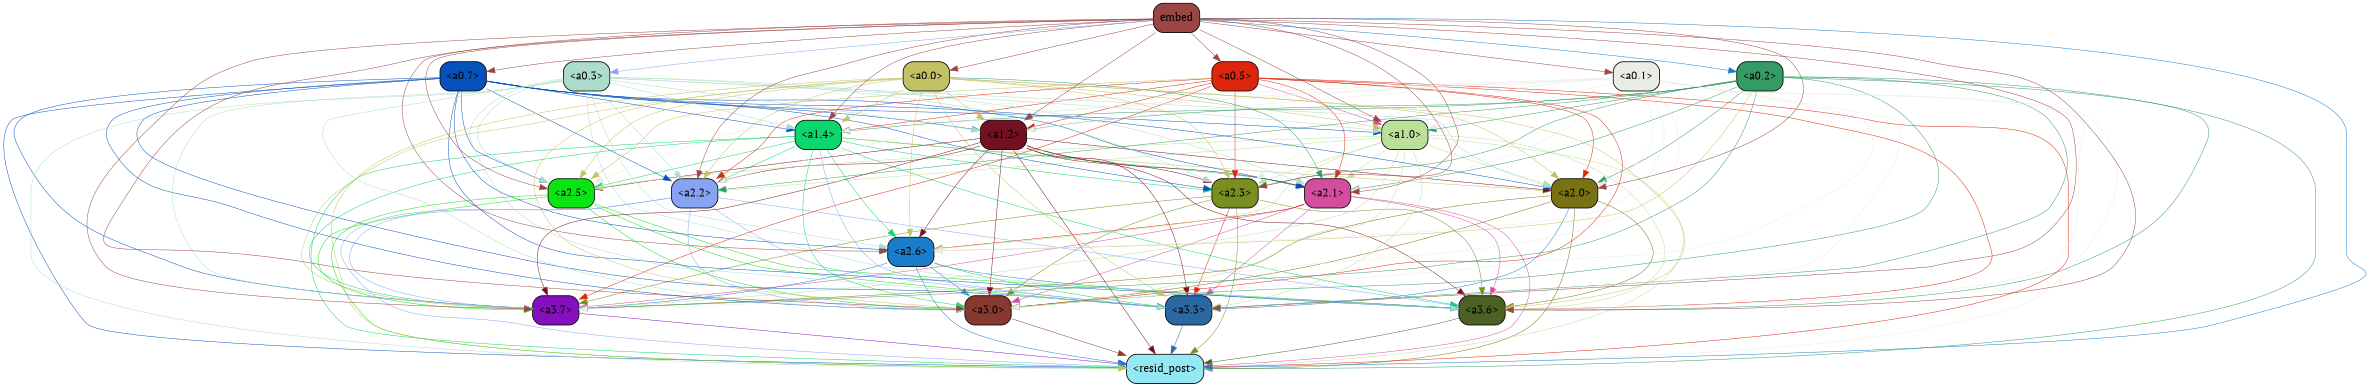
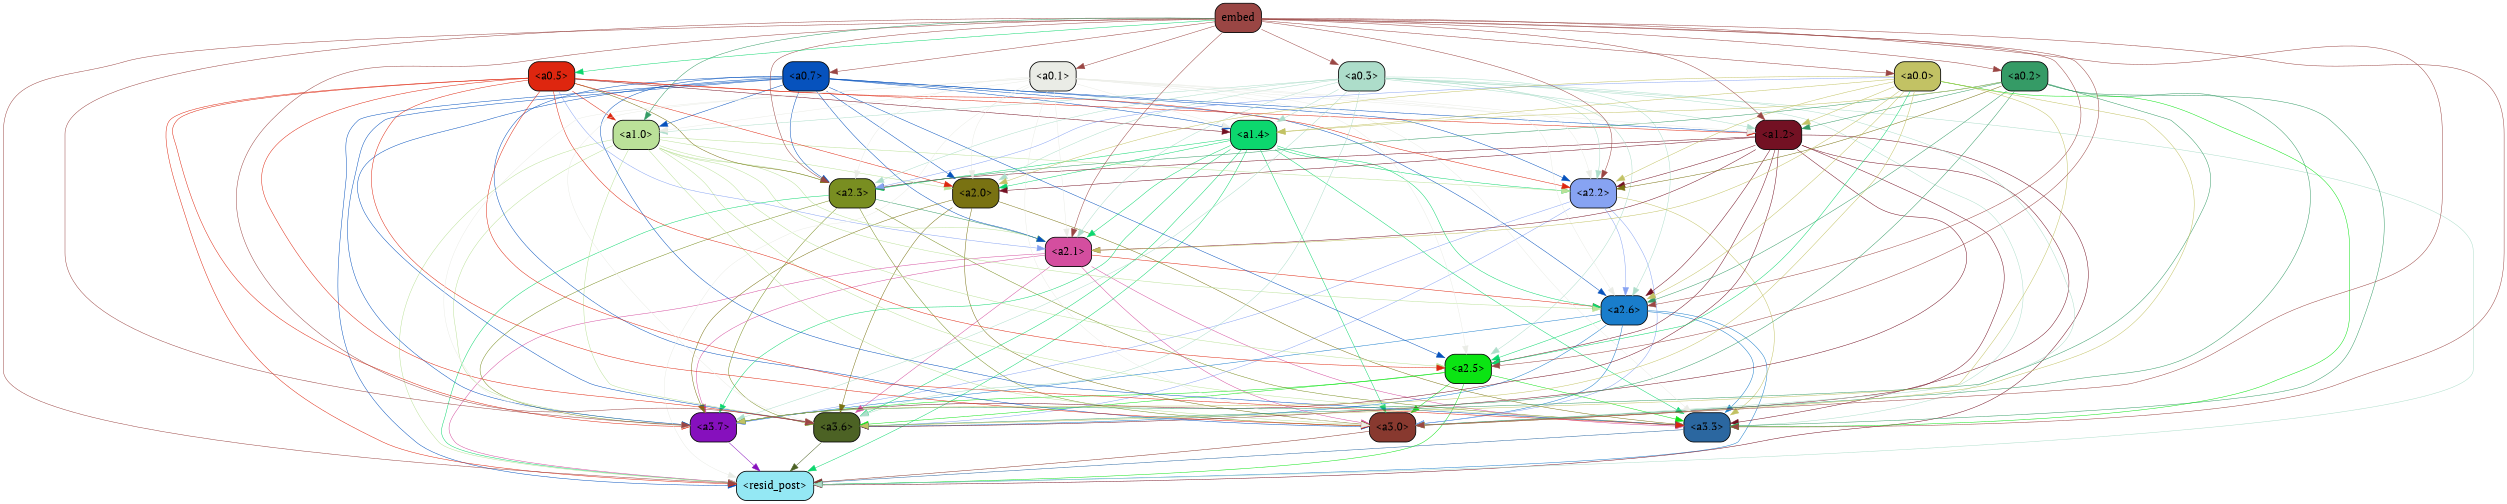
edge "embed" -> "<a1.4>": removed
edge "embed" -> "<a0.2>": color #197dcb -> #9a4644
edge "embed" -> "<a0.3>": color #87a3f2 -> #9a4644
edge "embed" -> "<a0.5>": color #9a4644 -> #0cd76e
edge "embed" -> "<a2.0>": removed
edge "embed" -> "<a1.0>": color #9a4644 -> #359b66
edge "<a0.5>" -> "<a2.5>": color #c2c264 -> #de260f
edge "<a0.0>" -> "<a2.1>": color #359b66 -> #c2c264
edge "<a0.0>" -> "<a2.3>": color #c2c264 -> #87a3f2
edge "<a0.0>" -> "<a1.0>": removed
edge "<a0.5>" -> "<a1.0>": color #d44e9f -> #de260f
edge "<a0.5>" -> "<a1.4>": color #de260f -> #731123
edge "<a0.5>" -> "<a2.1>": color #de260f -> #87a3f2
edge "<a0.2>" -> "<a1.0>": removed
edge "<a0.2>" -> "<a1.4>": color #359b66 -> #c2c264
edge "<a0.0>" -> "<a2.5>": color #c2c264 -> #0cd76e
edge "<a0.0>" -> "<resid_post>": removed
edge "<a0.5>" -> "<a2.3>": color #de260f -> #797212
edge "<a0.2>" -> "<a2.2>": color #359b66 -> #797212
edge "<a0.2>" -> "<a2.0>": removed
edge "<a0.2>" -> "<a2.1>": now "<a2.3>" -> "<a2.1>"
edge "<a1.4>" -> "<a2.5>": now "<a2.6>" -> "<a2.5>"
edge "<a1.4>" -> "<a2.0>": color #c2c264 -> #0cd76e
edge "<a0.0>" -> "<a3.3>": color #c2c264 -> #0be413
edge "embed" -> "<resid_post>": color #197dcb -> #9a4644
edge "<a0.2>" -> "<a2.6>": color #c2c264 -> #359b66
edge "<a2.3>" -> "<a3.3>": color #de260f -> #798e21
edge "<a2.3>" -> "<resid_post>": color #798e21 -> #0cd76e
edge "<a2.2>" -> "<a3.3>": color #87a3f2 -> #c2c264
edge "<a1.4>" -> "<a3.3>": color #87a3f2 -> #0cd76e
edge "<a2.6>" -> "<a3.3>": color #0cd76e -> #197dcb
edge "<a2.0>" -> "<a3.3>": color #197dcb -> #797212
edge "<a2.2>" -> "<resid_post>": now "<a2.2>" -> "<a2.6>"
edge "<a0.2>" -> "<resid_post>": removed
edge "<a2.0>" -> "<resid_post>": removed
edge "<a0.5>" -> "<a3.3>": added
